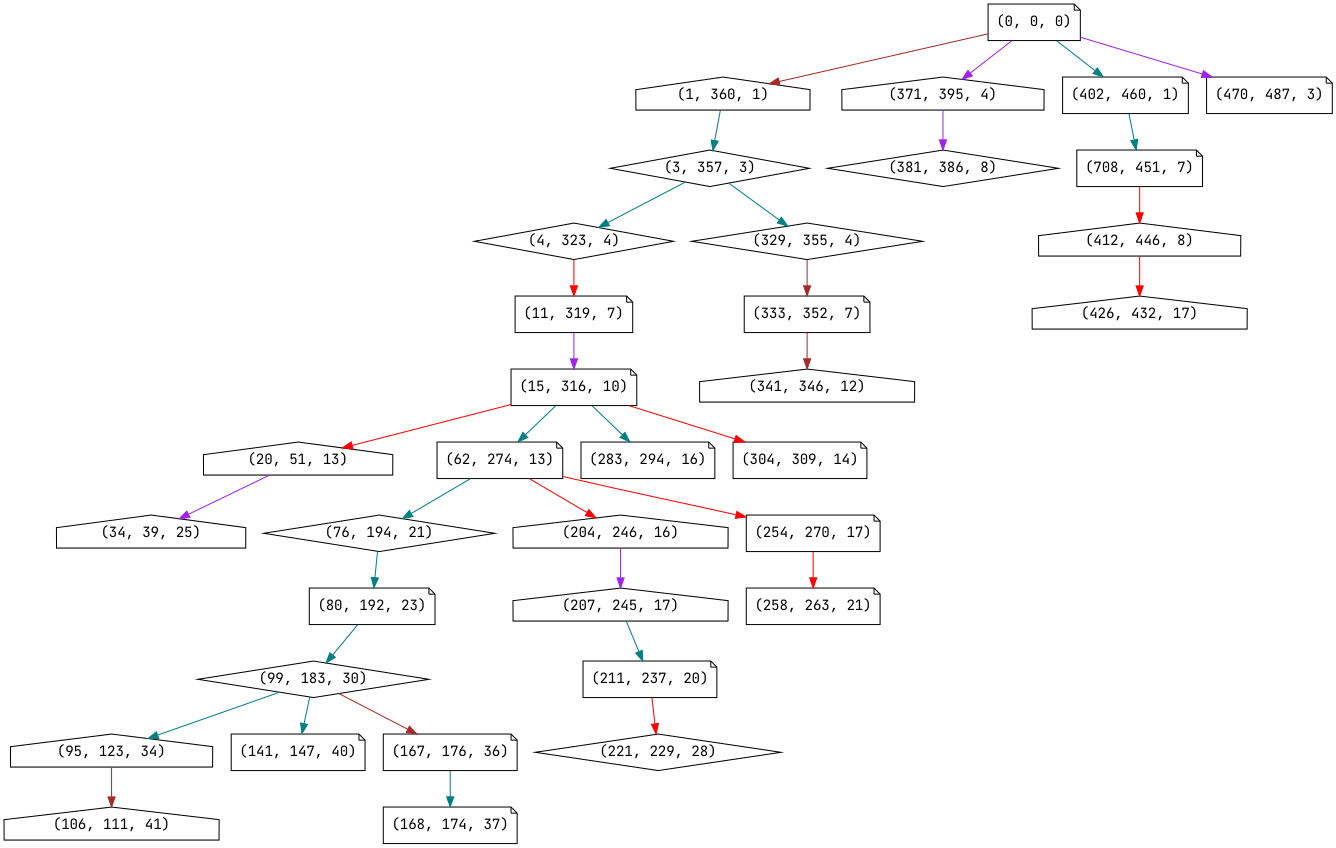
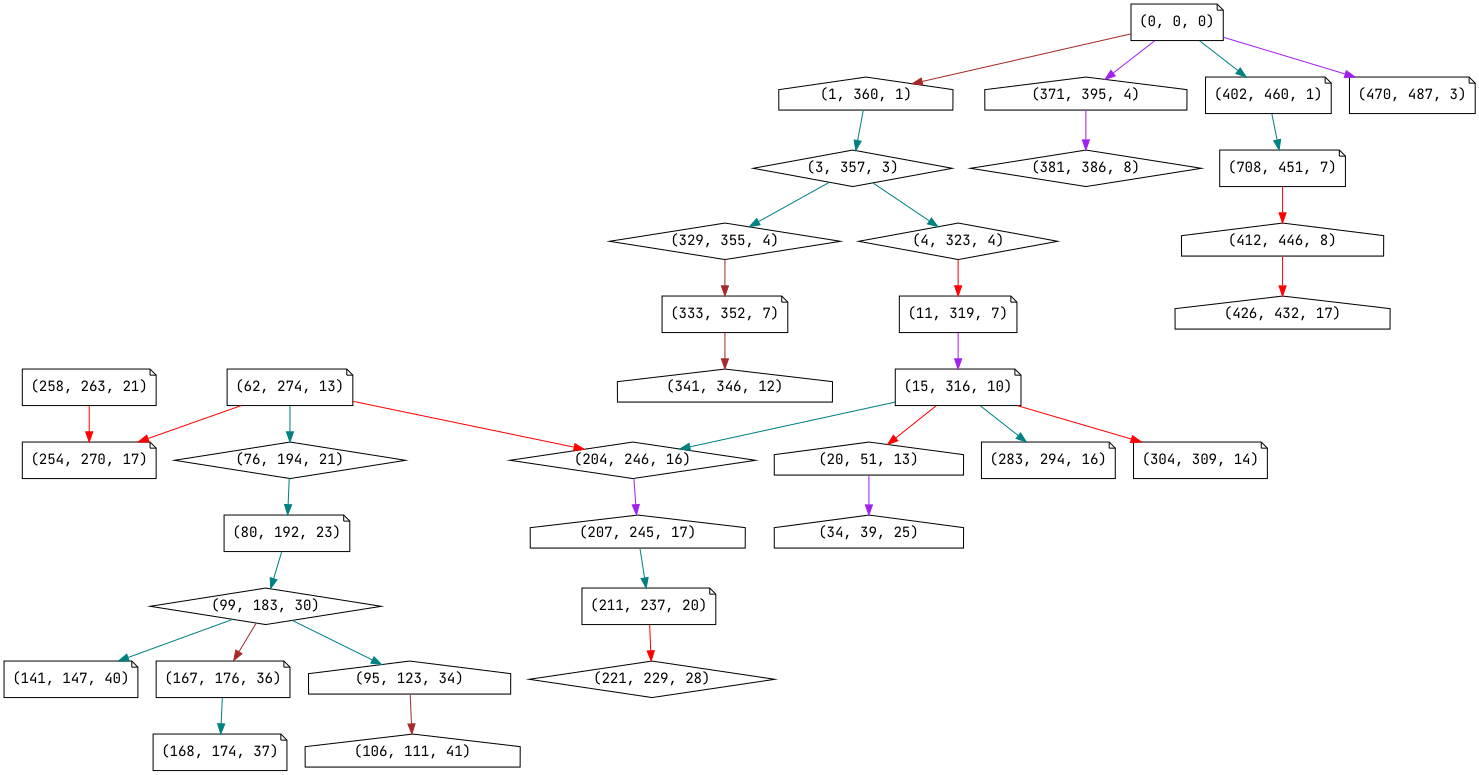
edge "(15, 316, 10)" -> "(62, 274, 13)": now "(15, 316, 10)" -> "(204, 246, 16)"
node "(204, 246, 16)": shape house -> diamond
edge "(254, 270, 17)" -> "(258, 263, 21)": reversed
